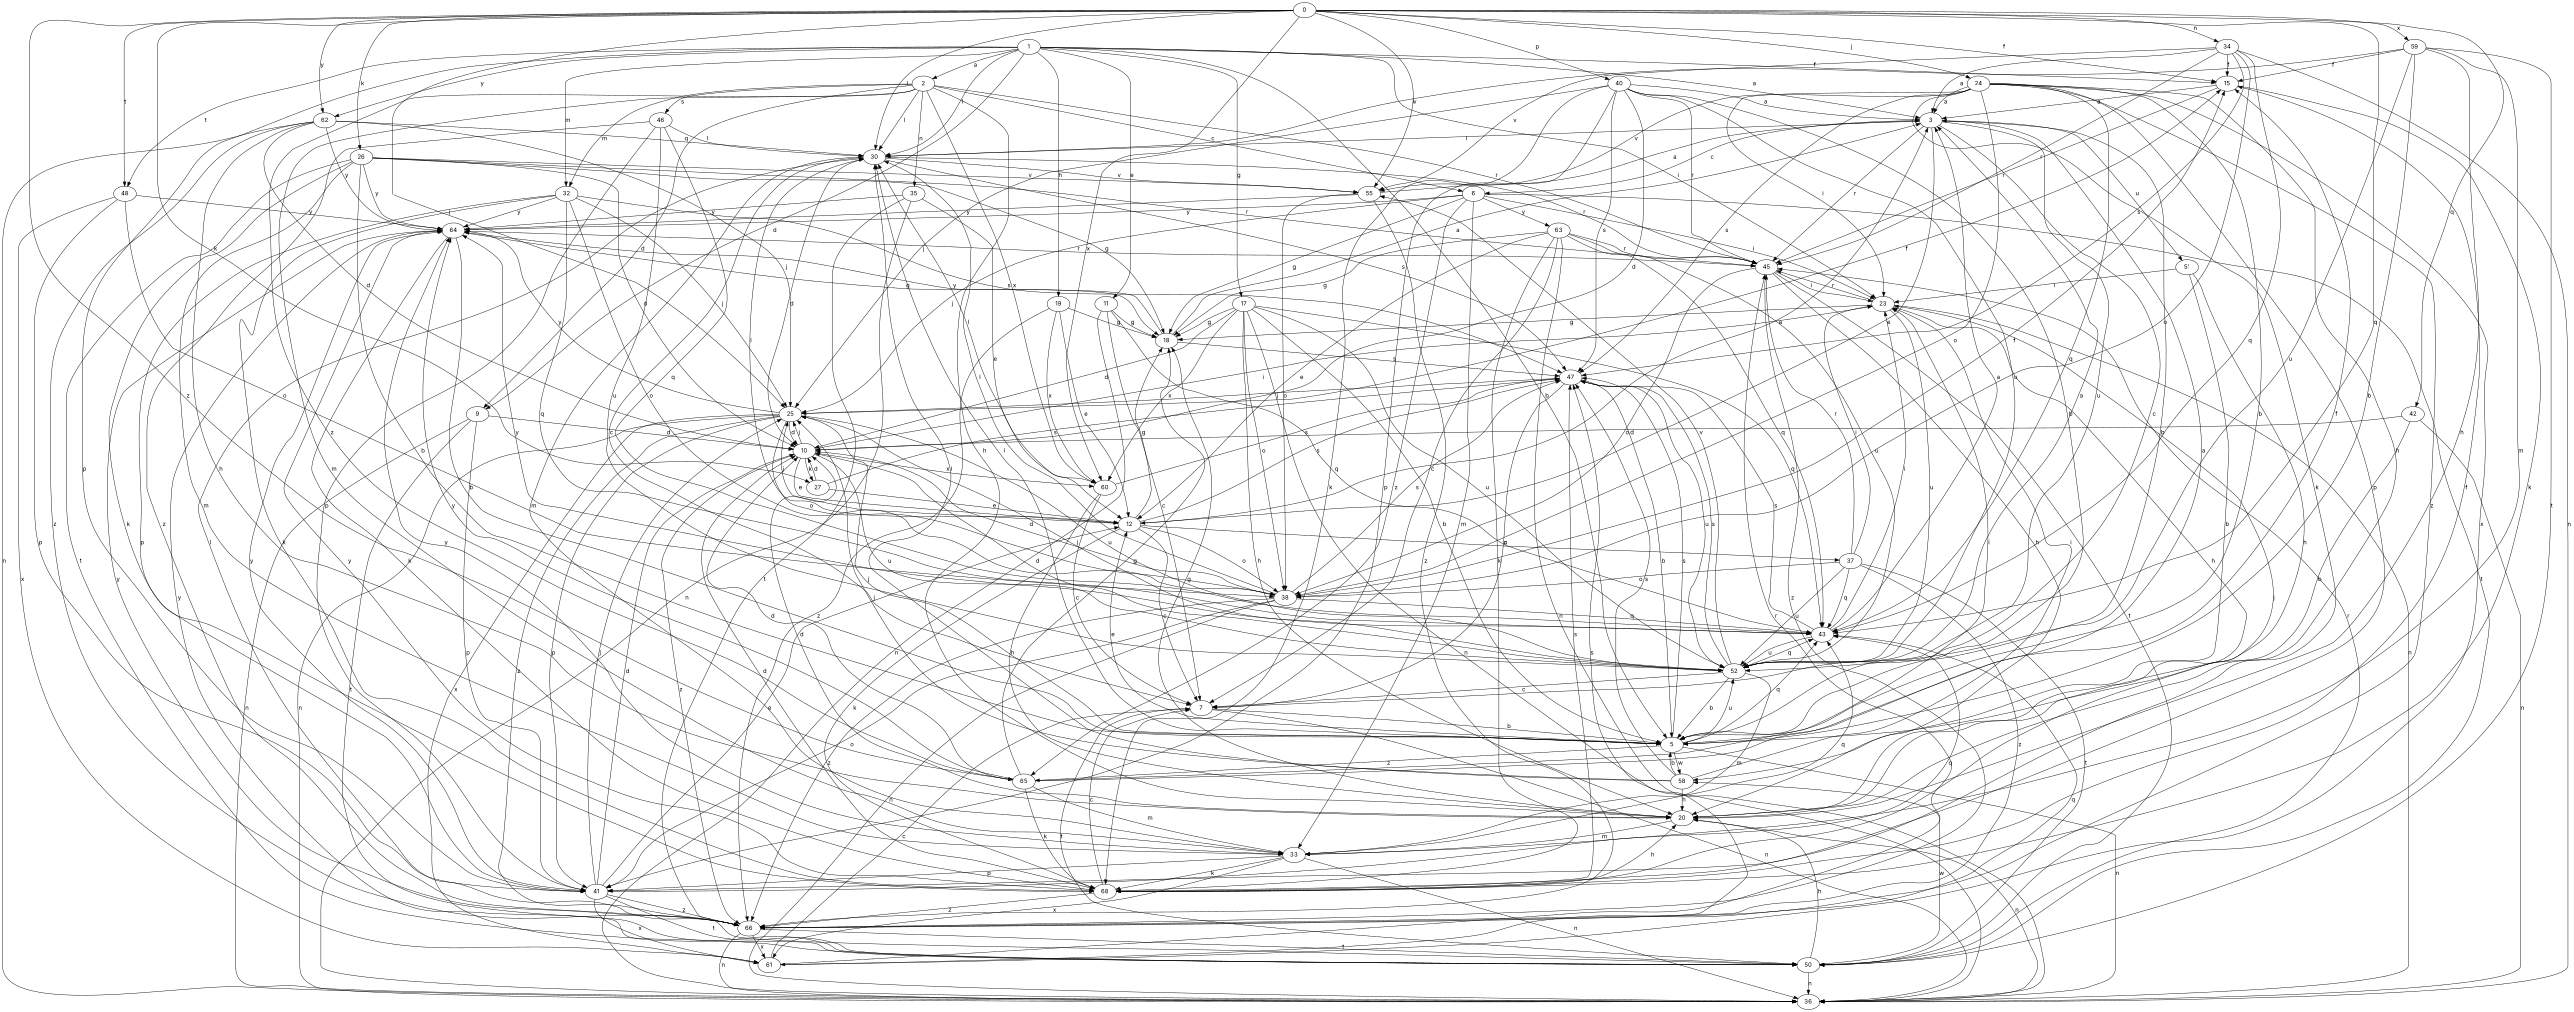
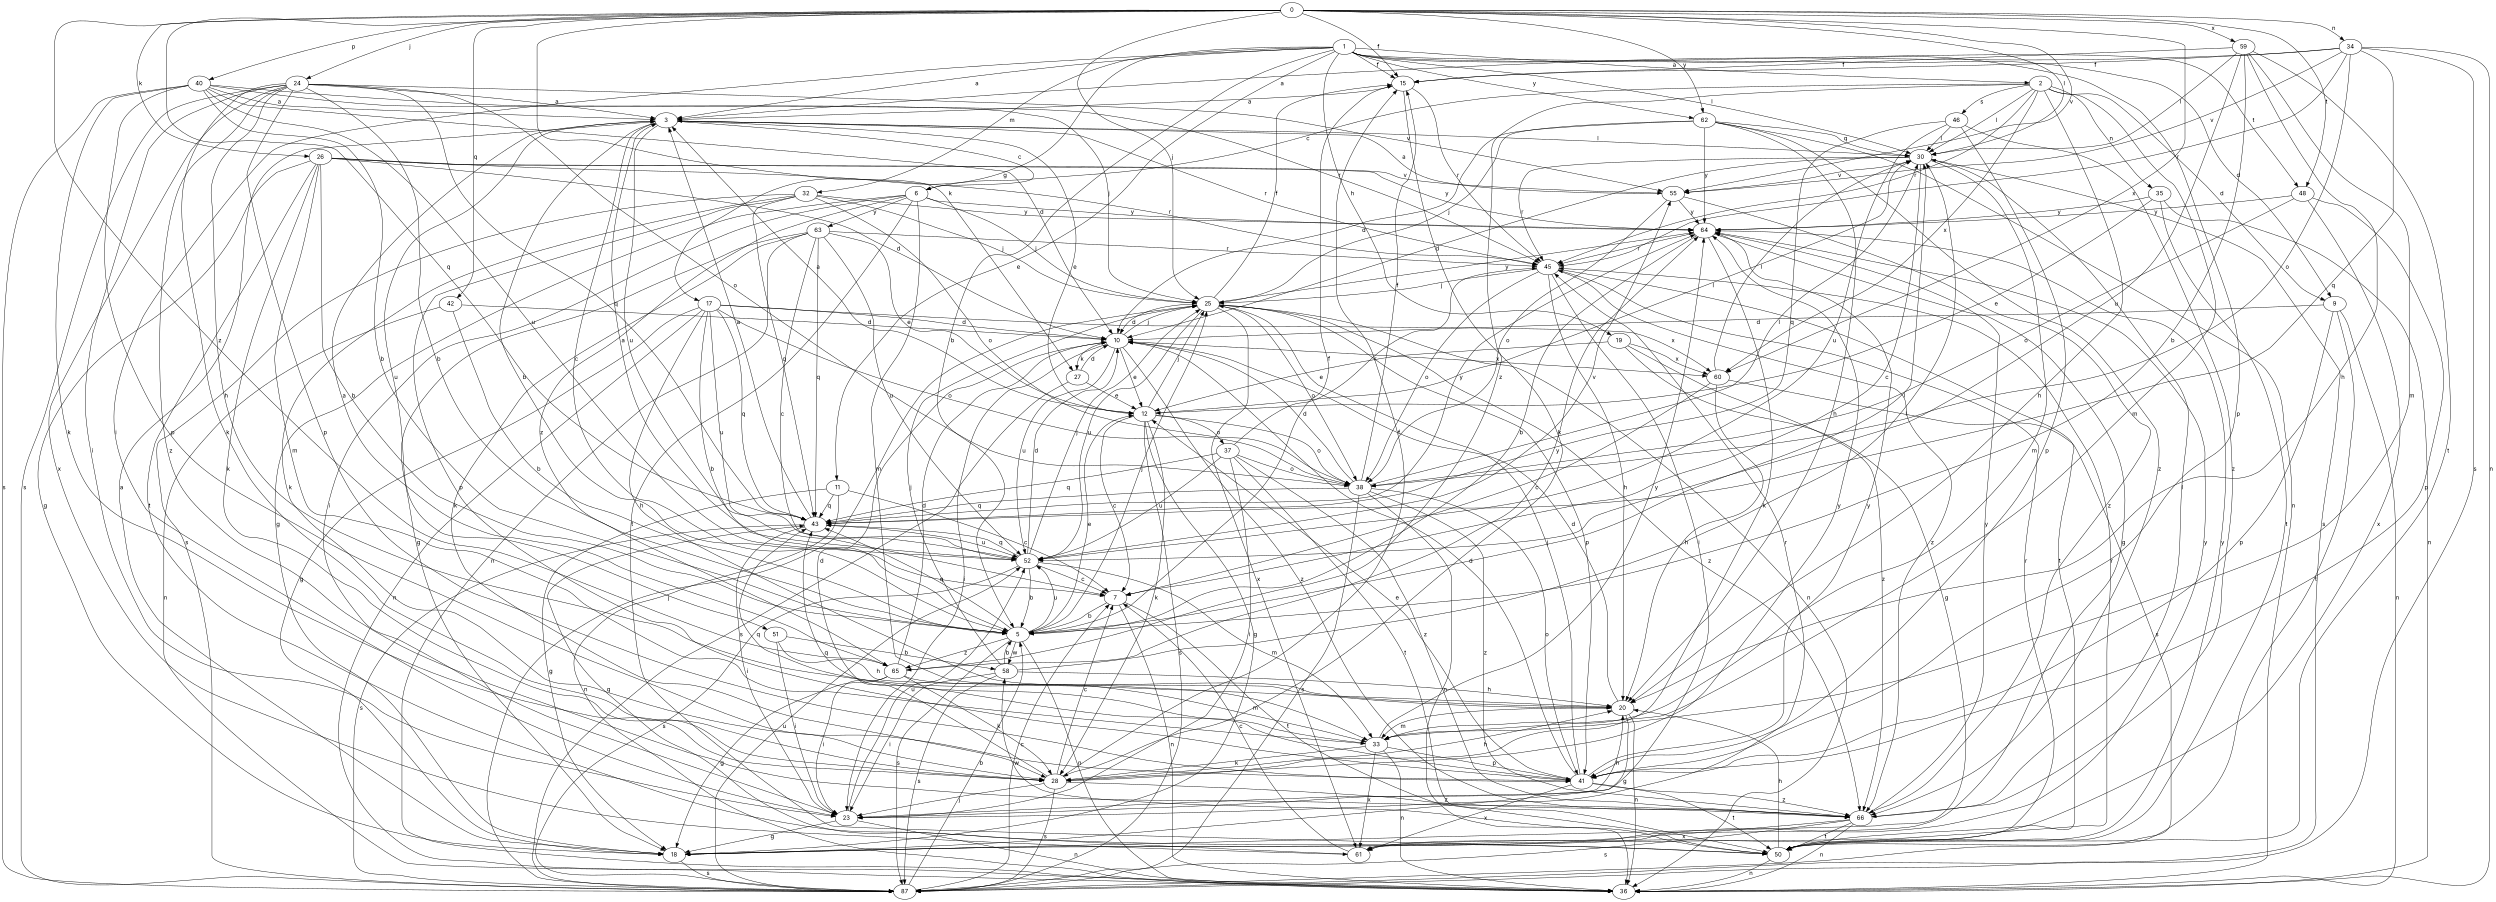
edge "2" -> "32": removed, label "m"
edge "45" -> "25": added, label "j"
node "47": label "47" -> "87"
node "68": label "68" -> "28"
